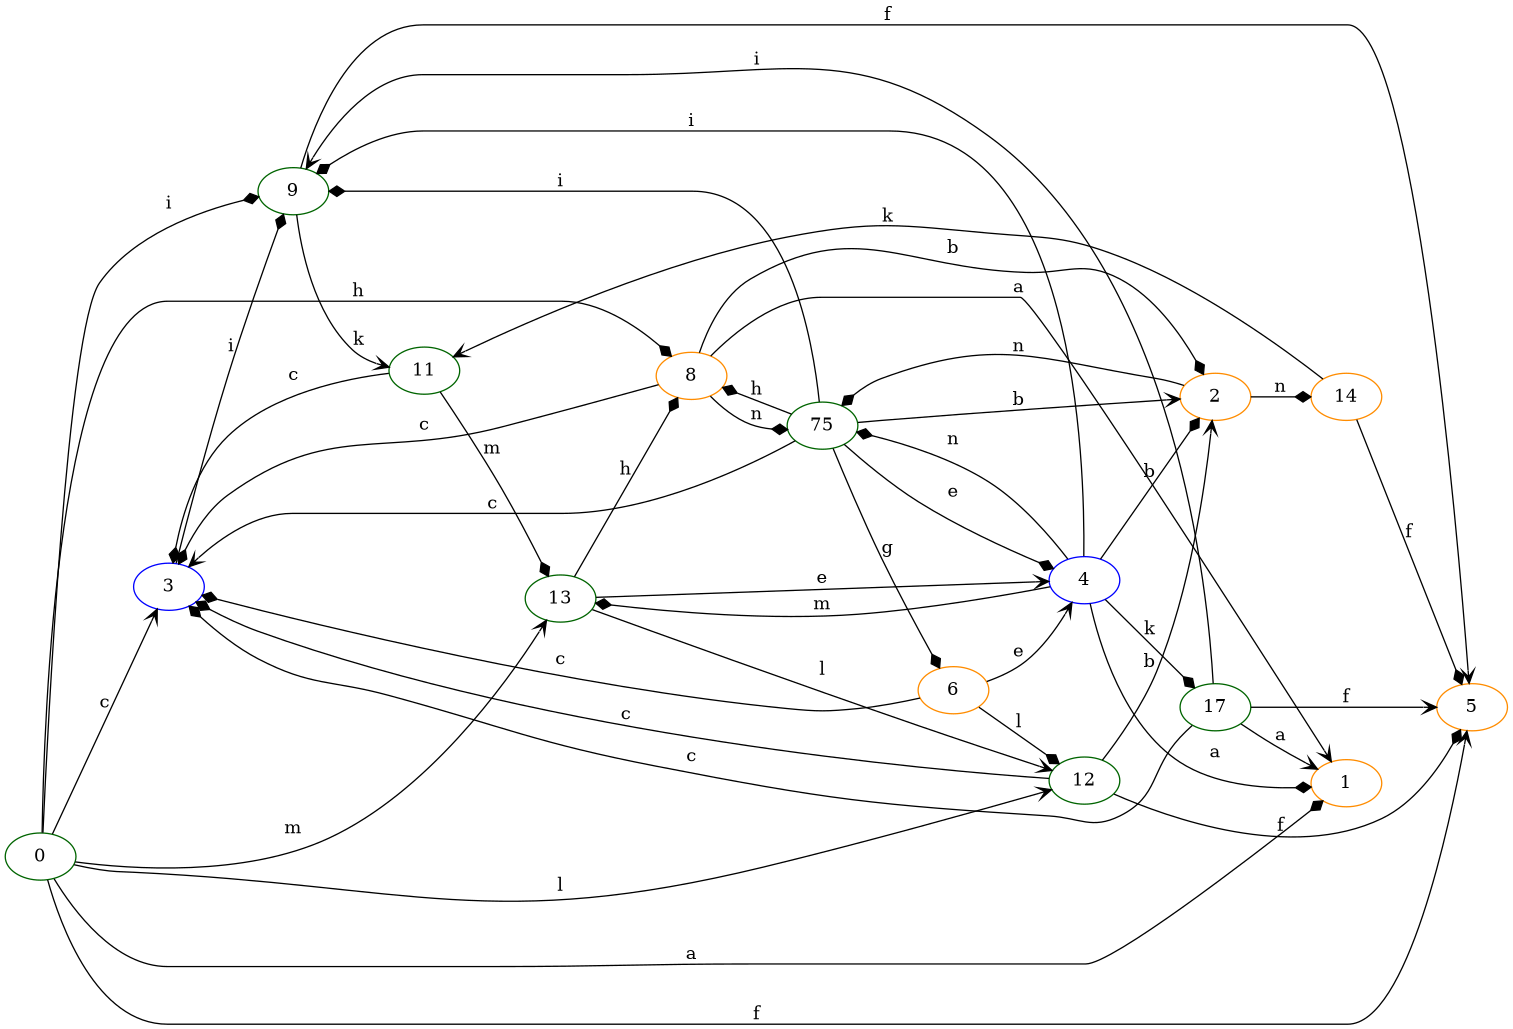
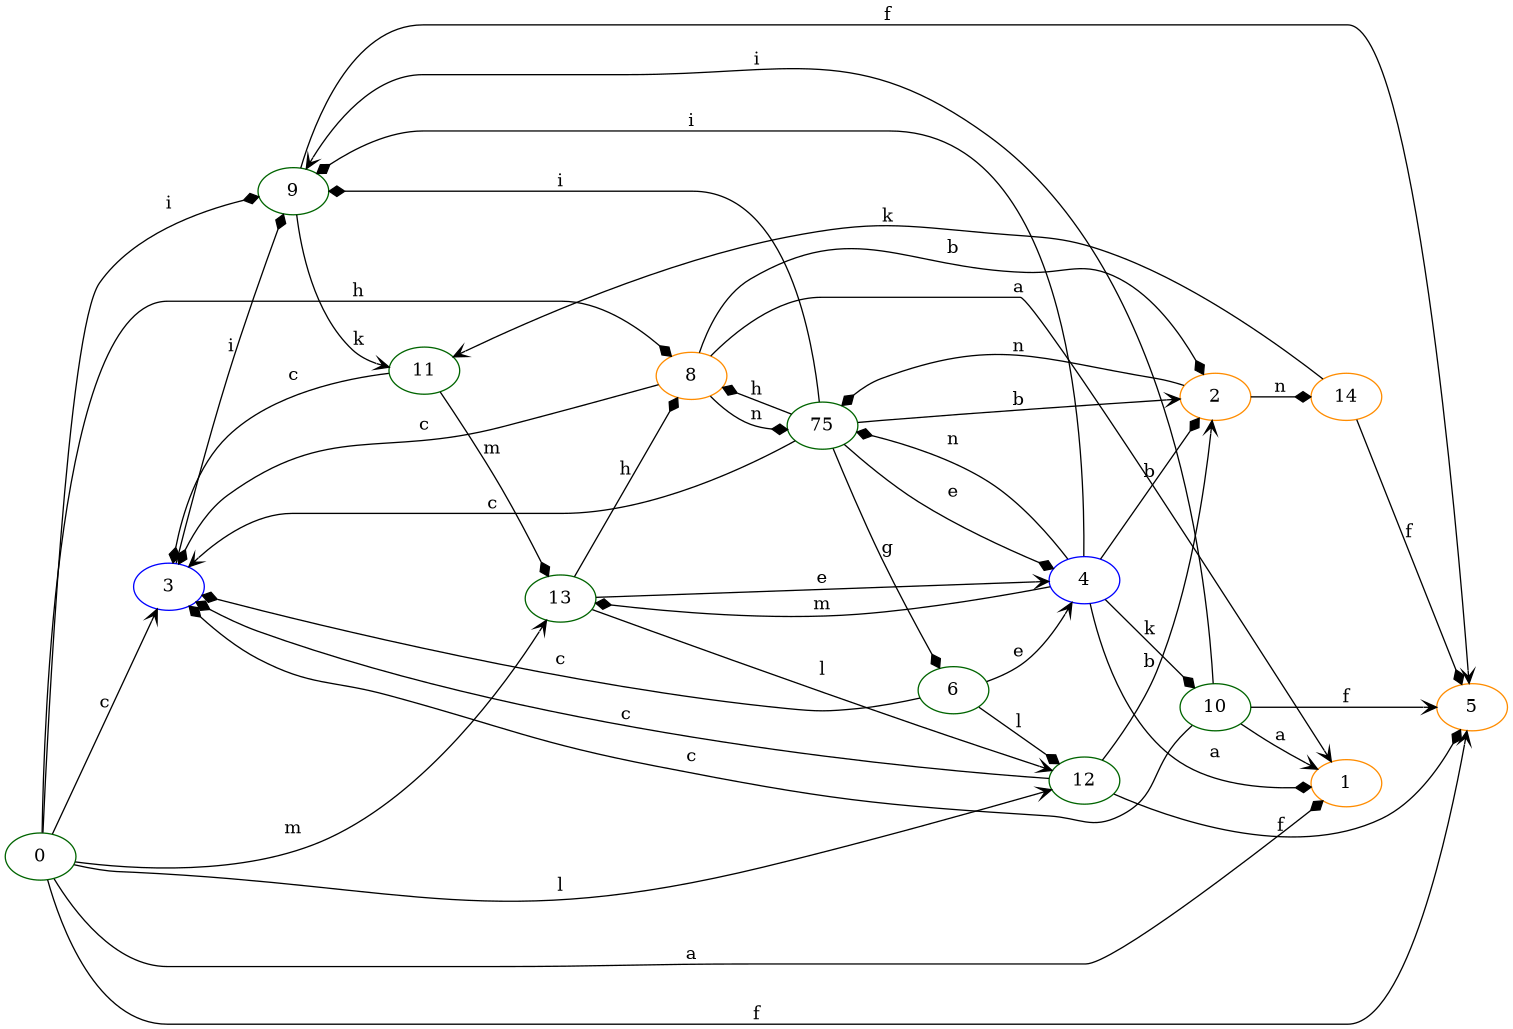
node "6": color darkorange -> darkgreen
node "17": label "17" -> "10"
